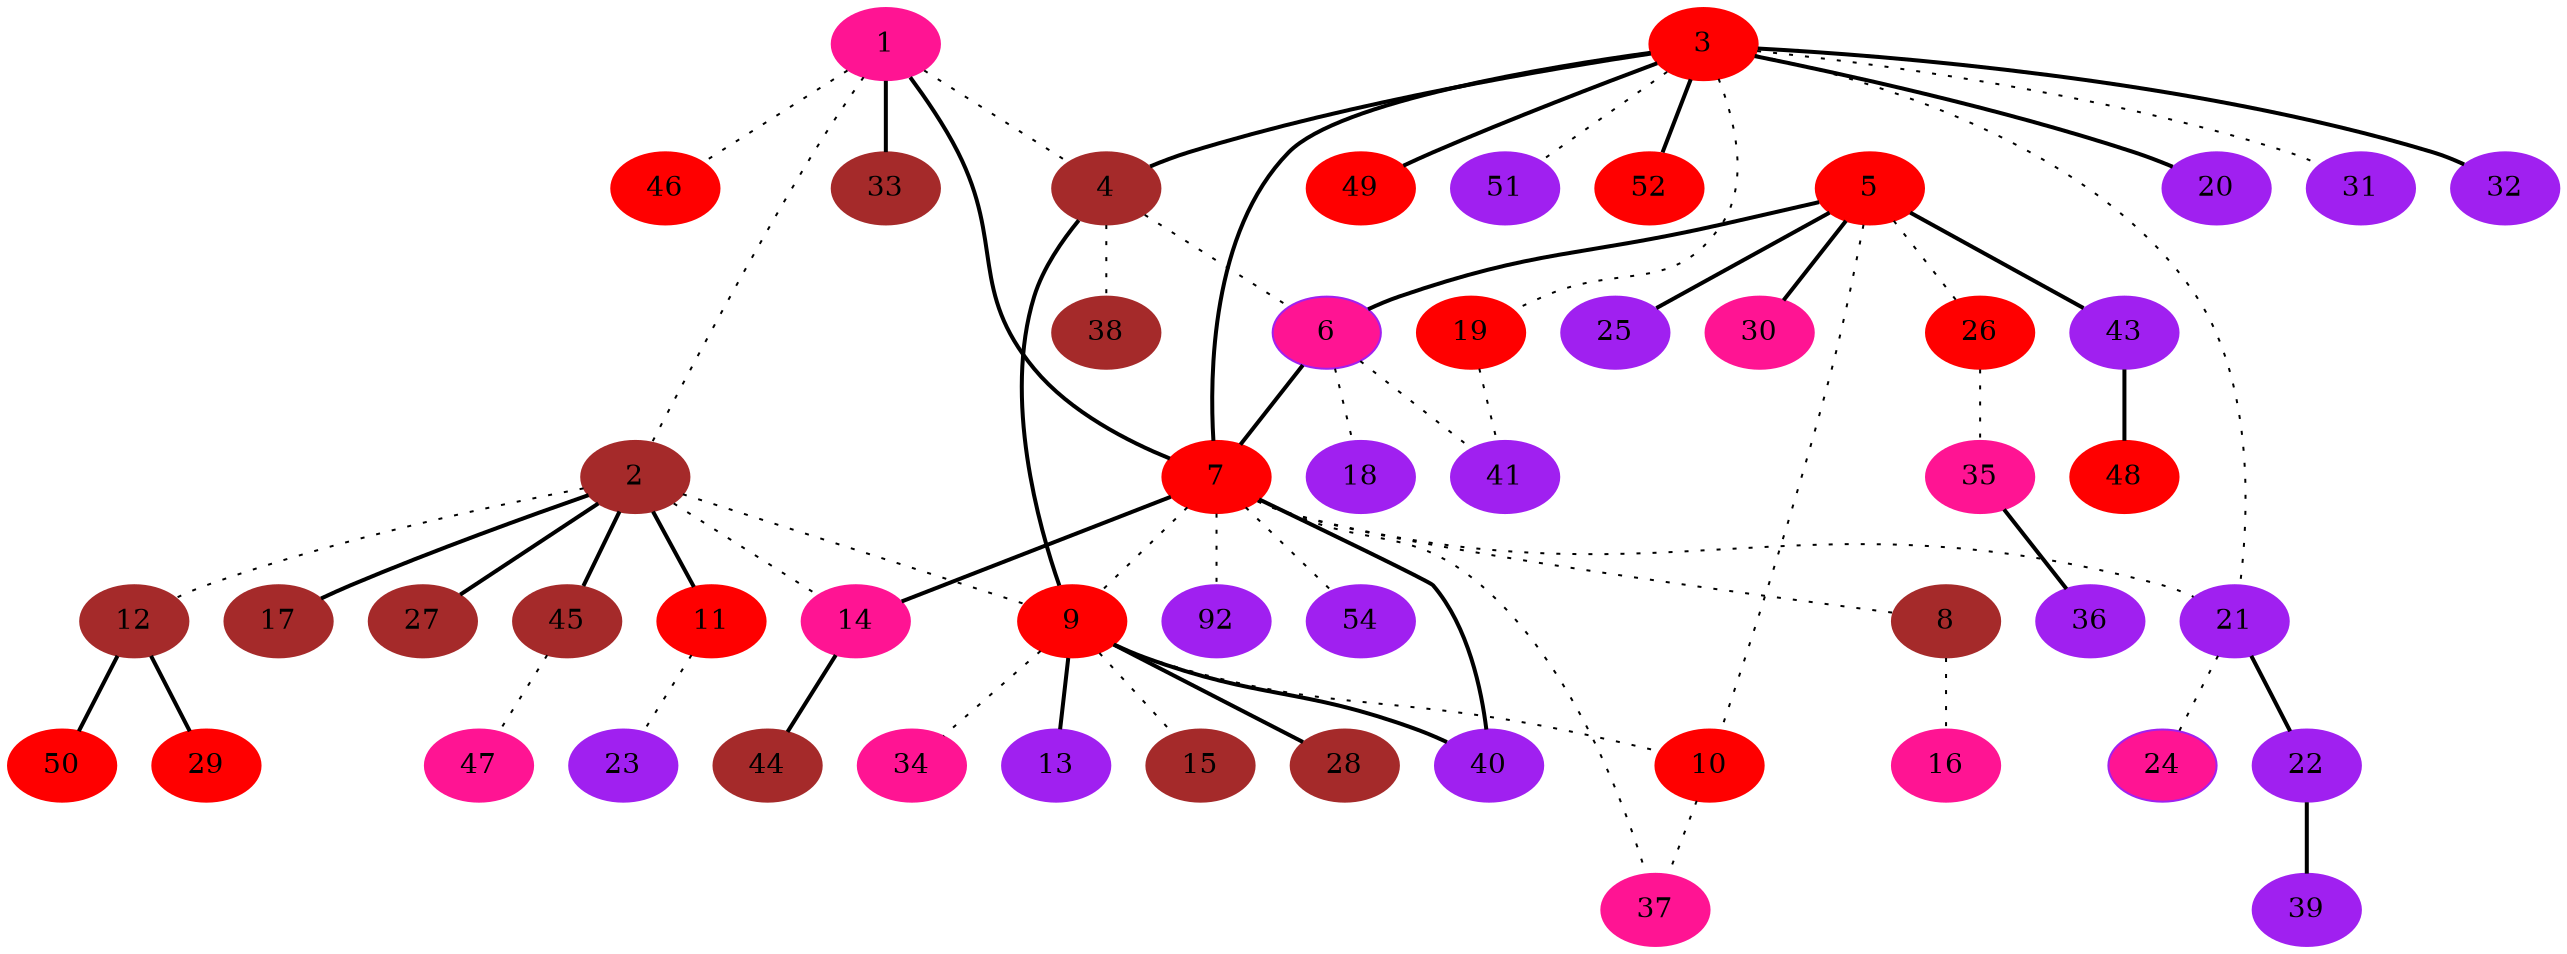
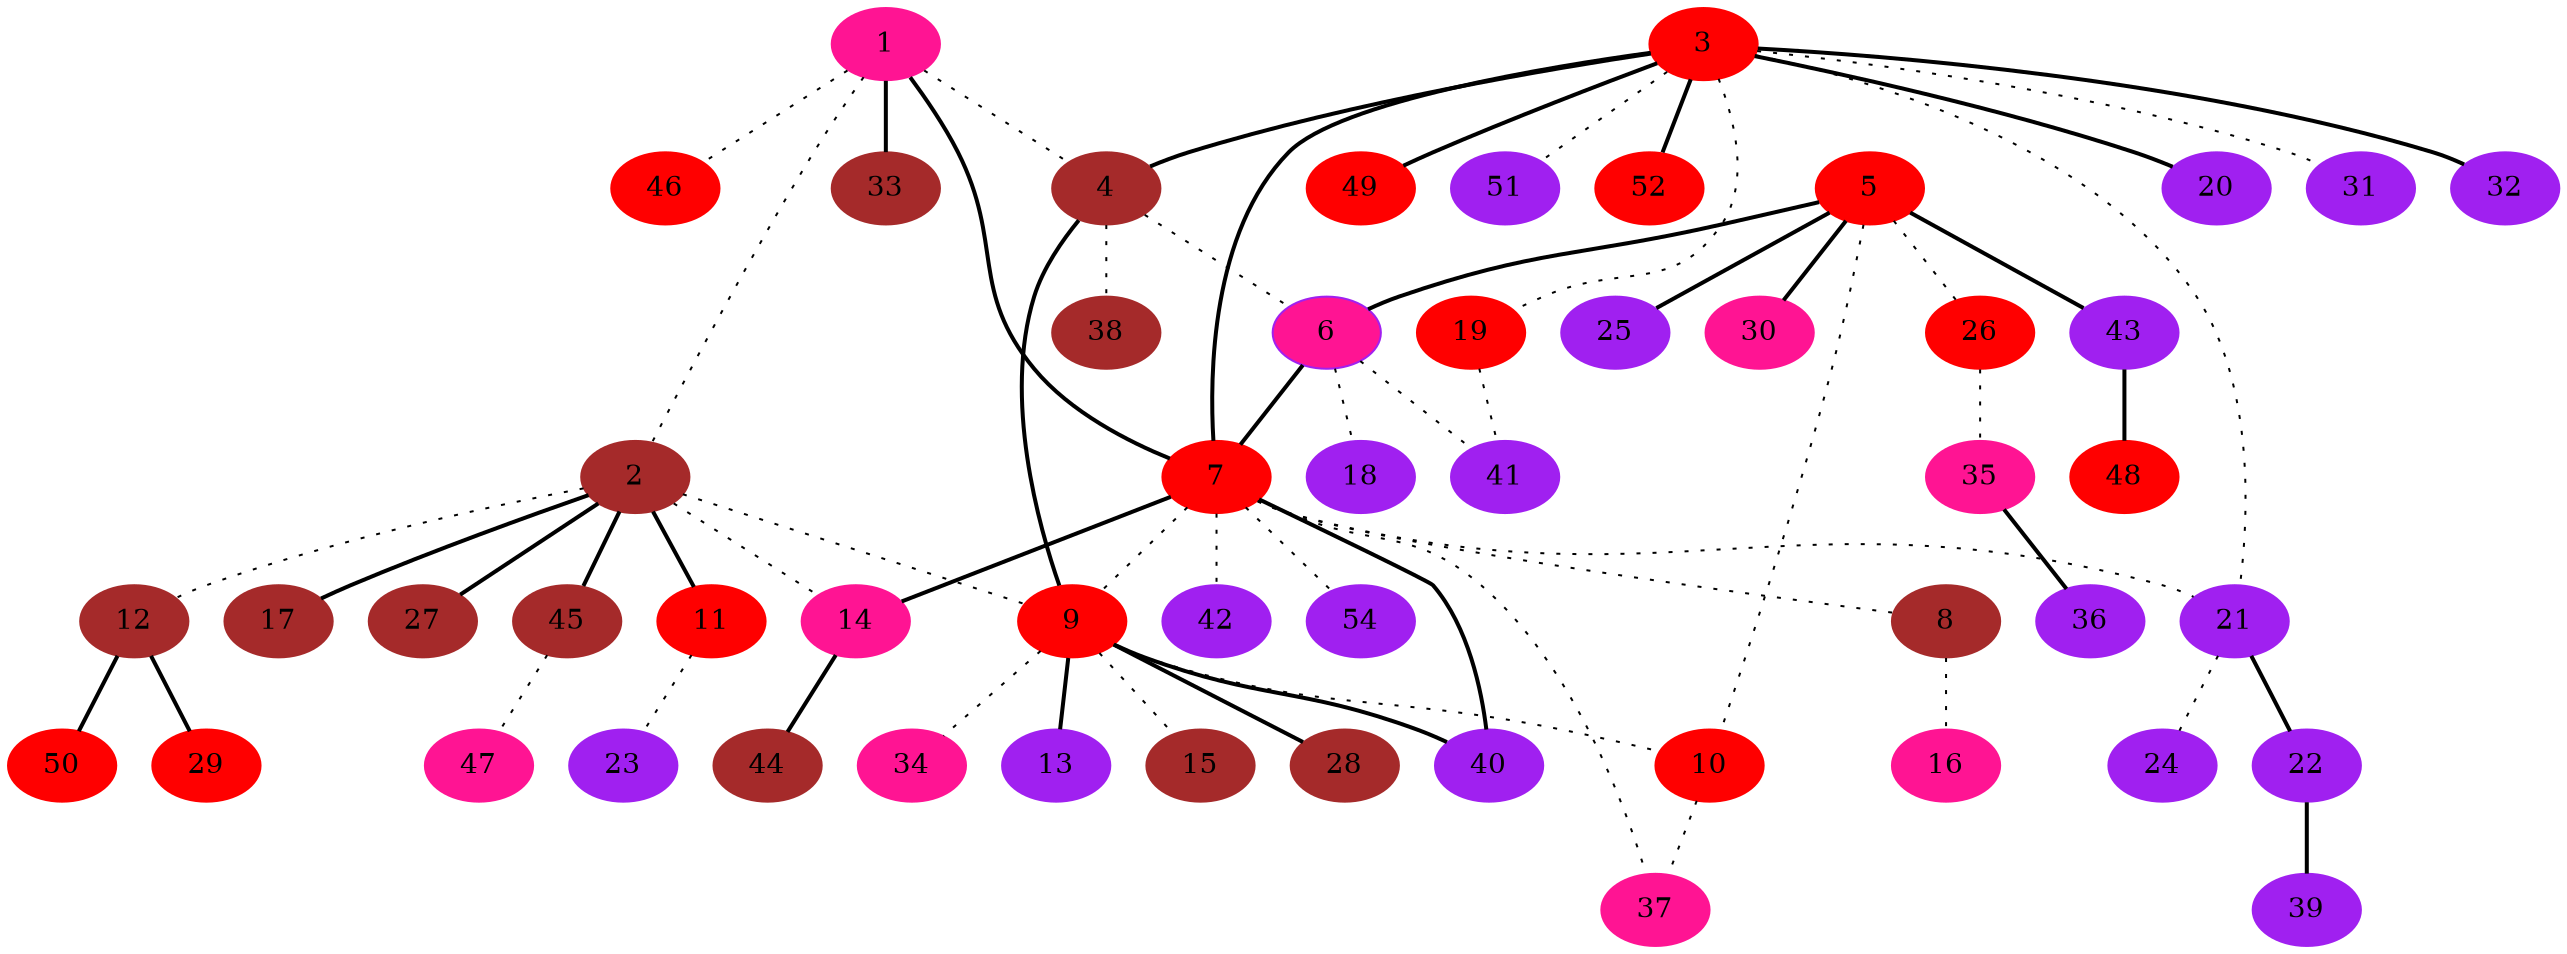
node "92": label "92" -> "42"
node "24": fillcolor deeppink -> purple
